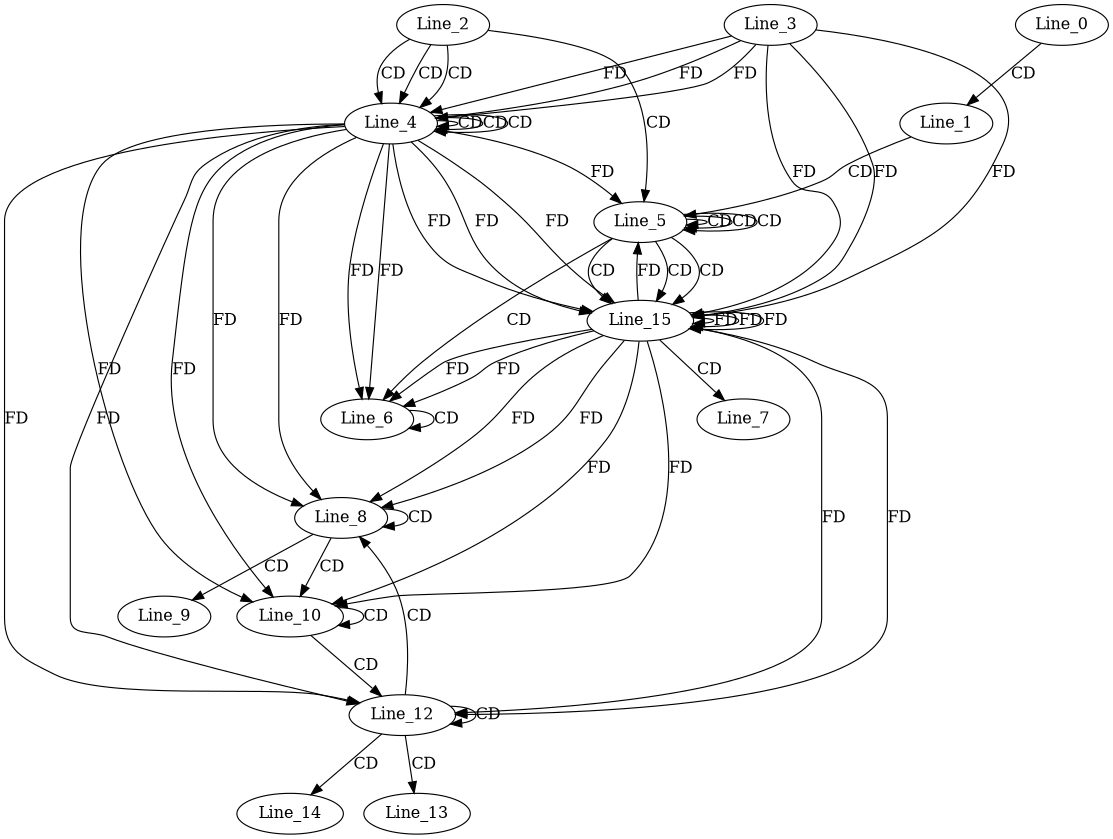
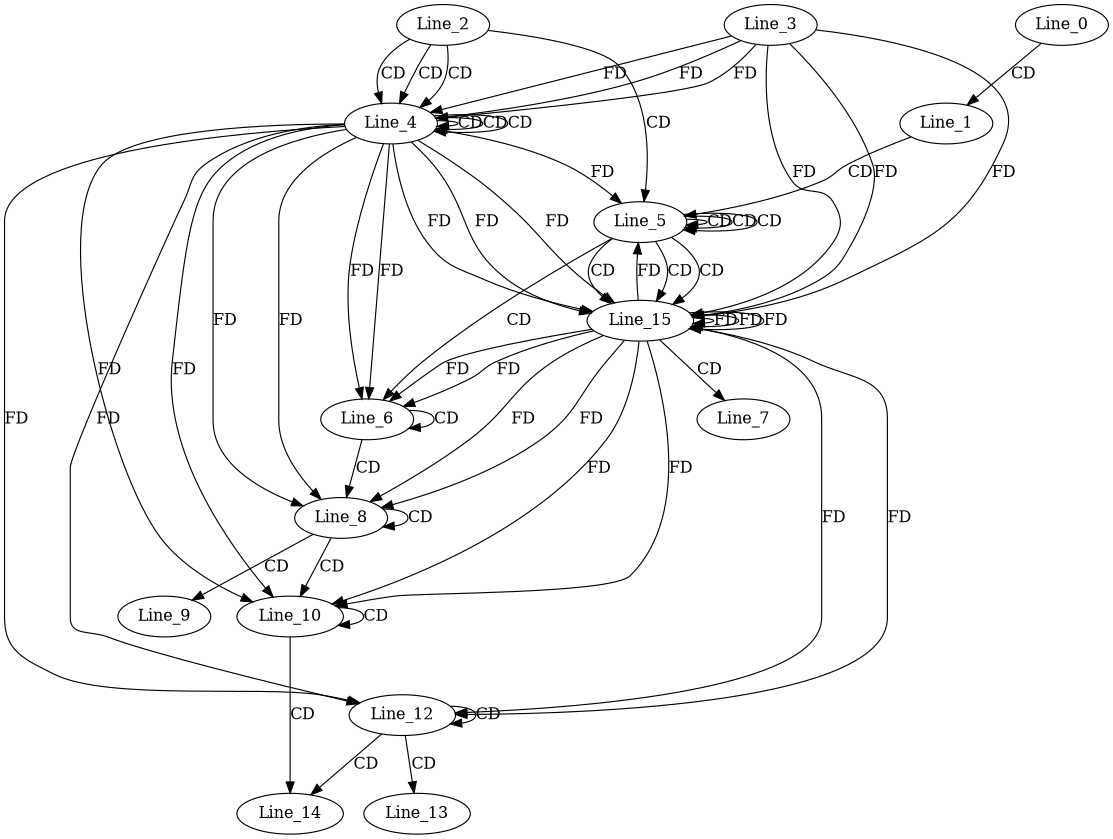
edge "Line_12" -> "Line_8": now "Line_6" -> "Line_8"
edge "Line_10" -> "Line_12": now "Line_10" -> "Line_14"
